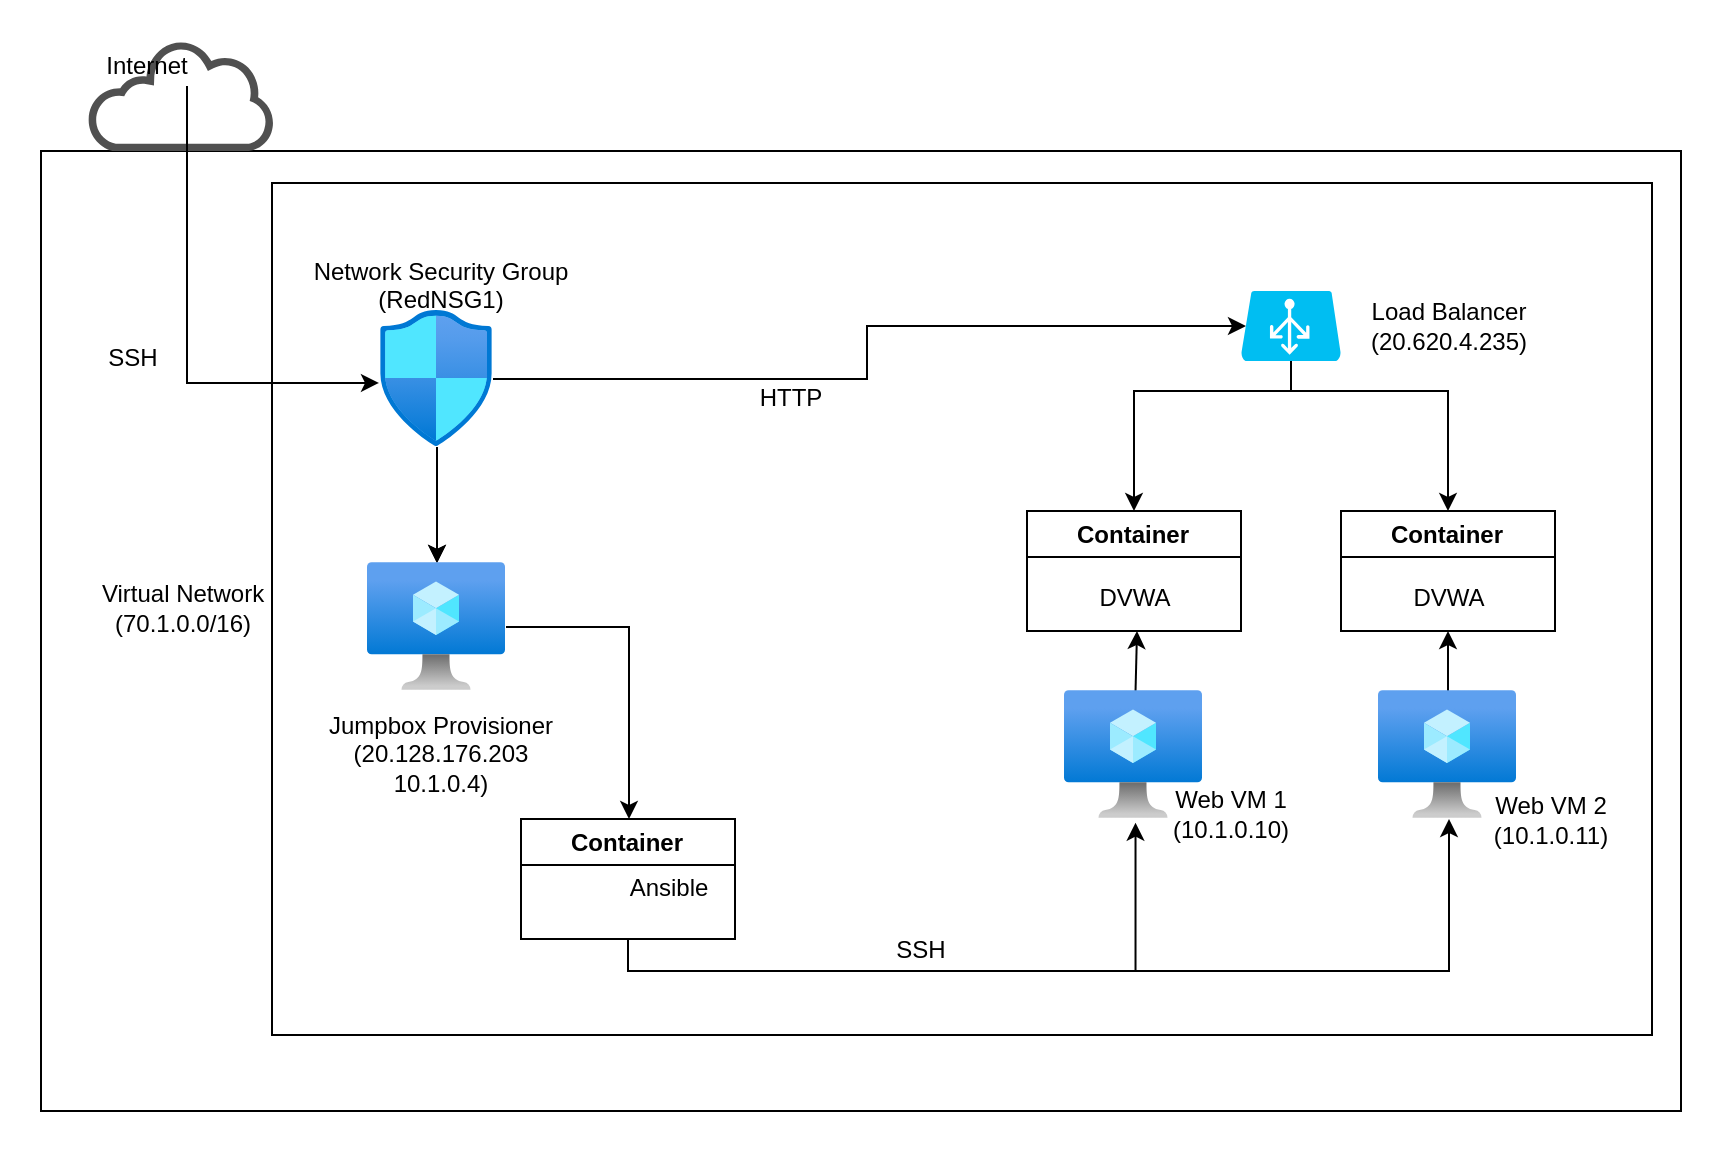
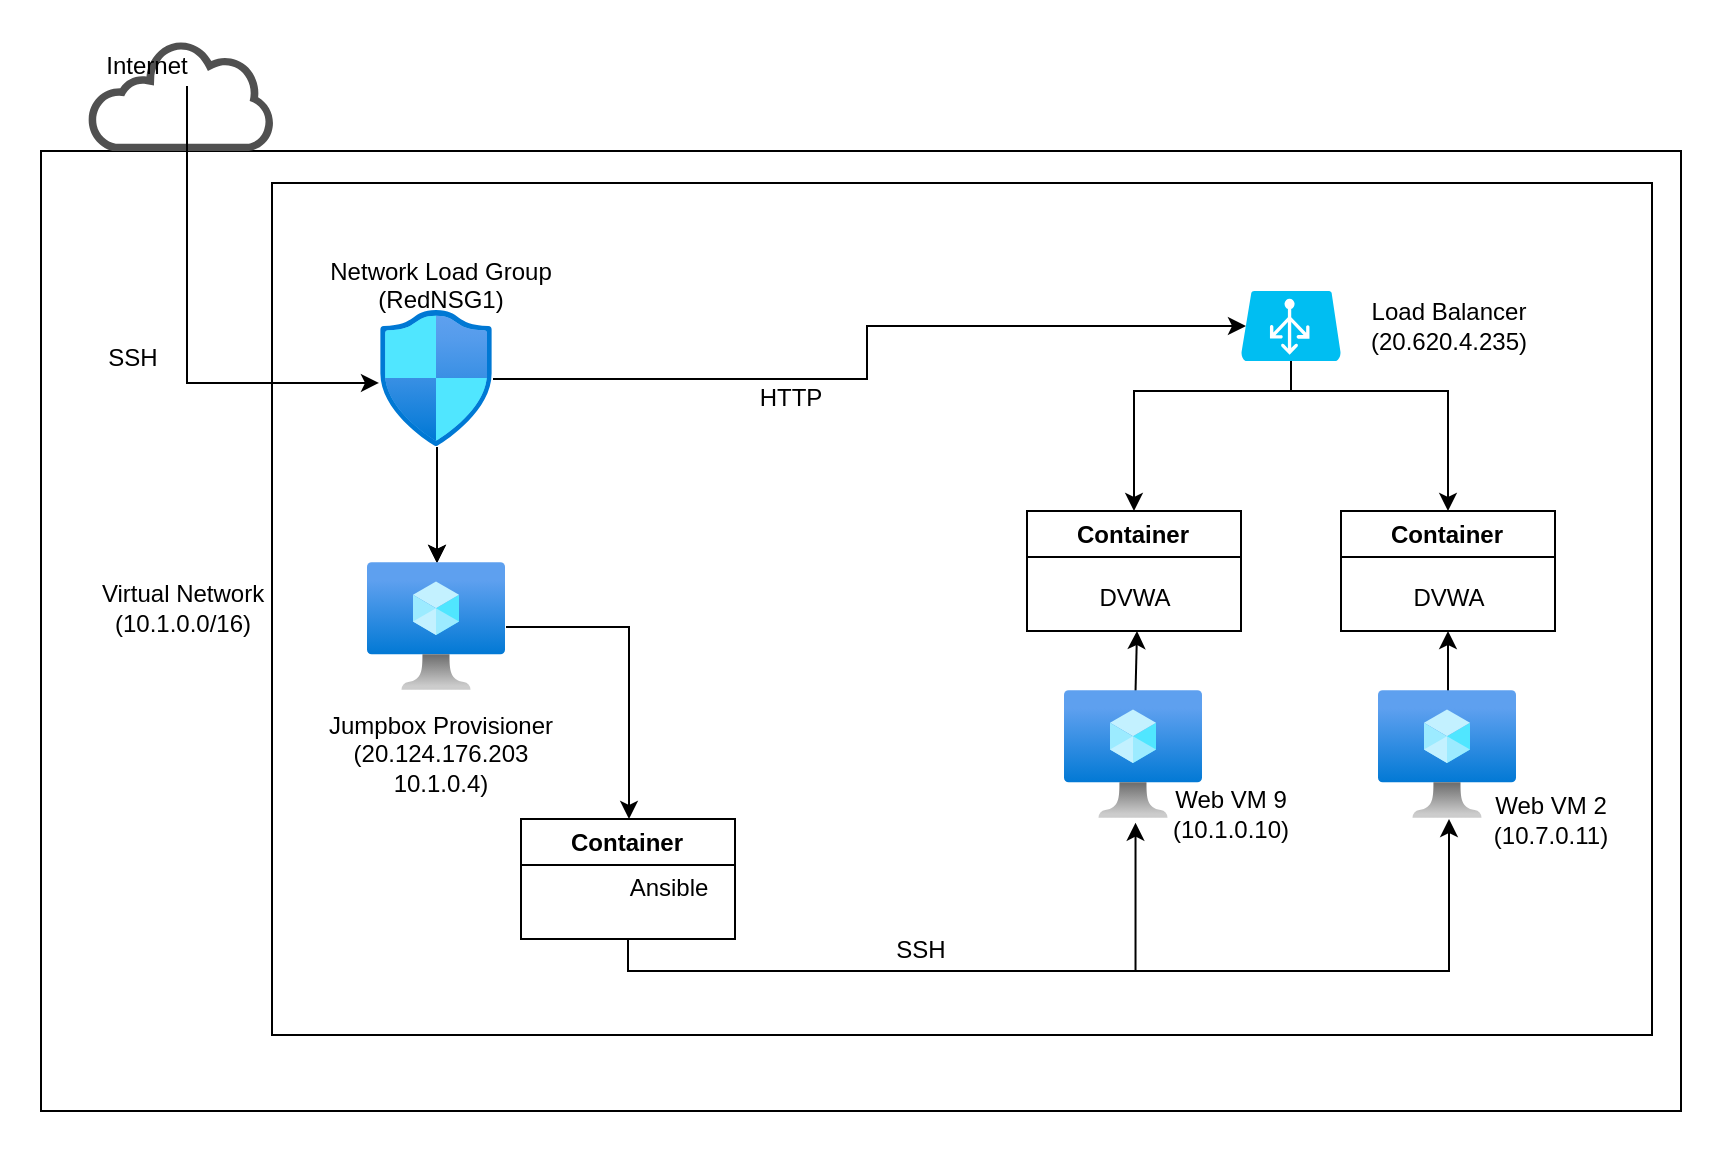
node "Network Security Group (RedNSG1)": label "Network Security Group (RedNSG1)" -> "Network Load Group (RedNSG1)"
node "Virtual Network (70.1.0.0/16)": label "Virtual Network (70.1.0.0/16)" -> "Virtual Network (10.1.0.0/16)"
node "Jumpbox Provisioner (20.128.176.203 10.1.0.4)": label "Jumpbox Provisioner (20.128.176.203 10.1.0.4)" -> "Jumpbox Provisioner (20.124.176.203 10.1.0.4)"
node "Web VM 1 (10.1.0.10)": label "Web VM 1 (10.1.0.10)" -> "Web VM 9 (10.1.0.10)"
node "Web VM 2 (10.1.0.11)": label "Web VM 2 (10.1.0.11)" -> "Web VM 2 (10.7.0.11)"
